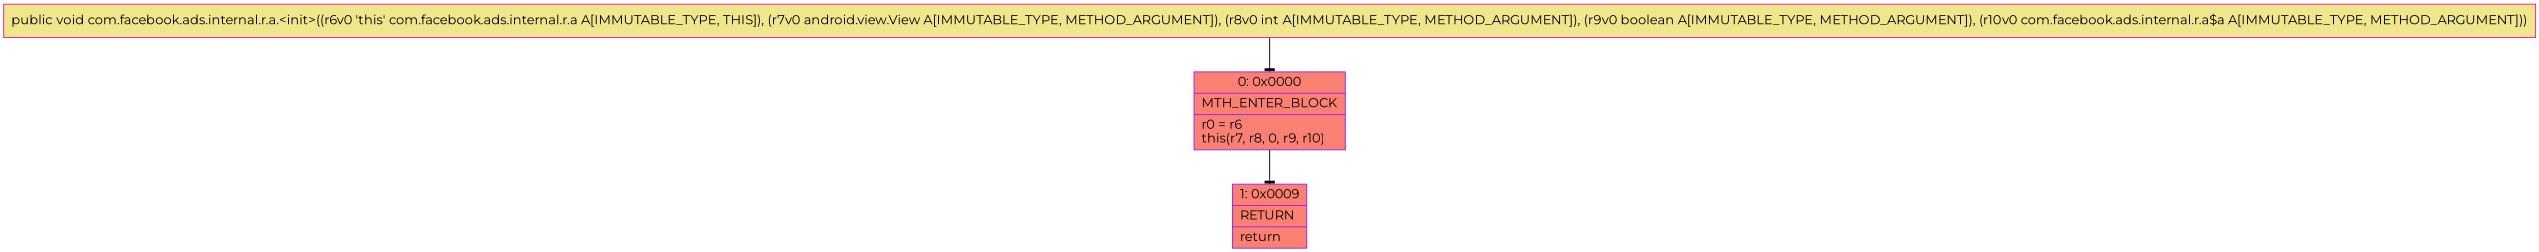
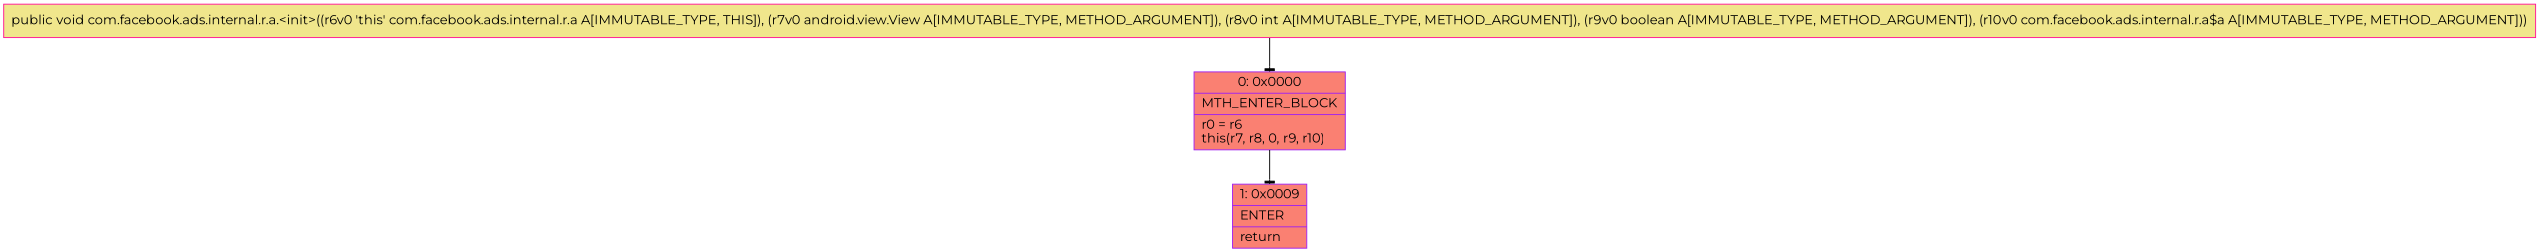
node "1: 0x0009": text "RETURN" -> "ENTER"
